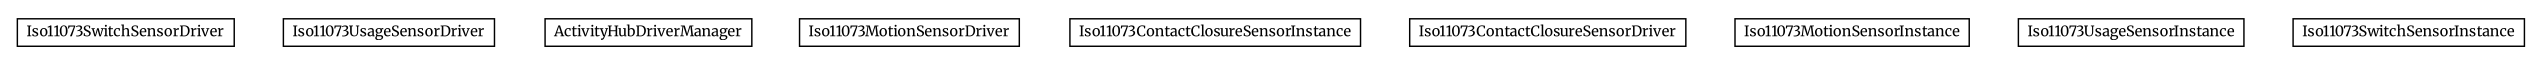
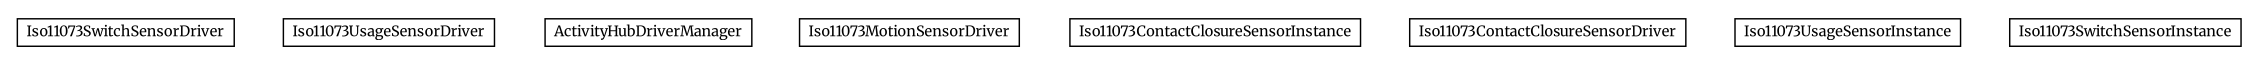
node "Iso11073MotionSensorInstance": removed
